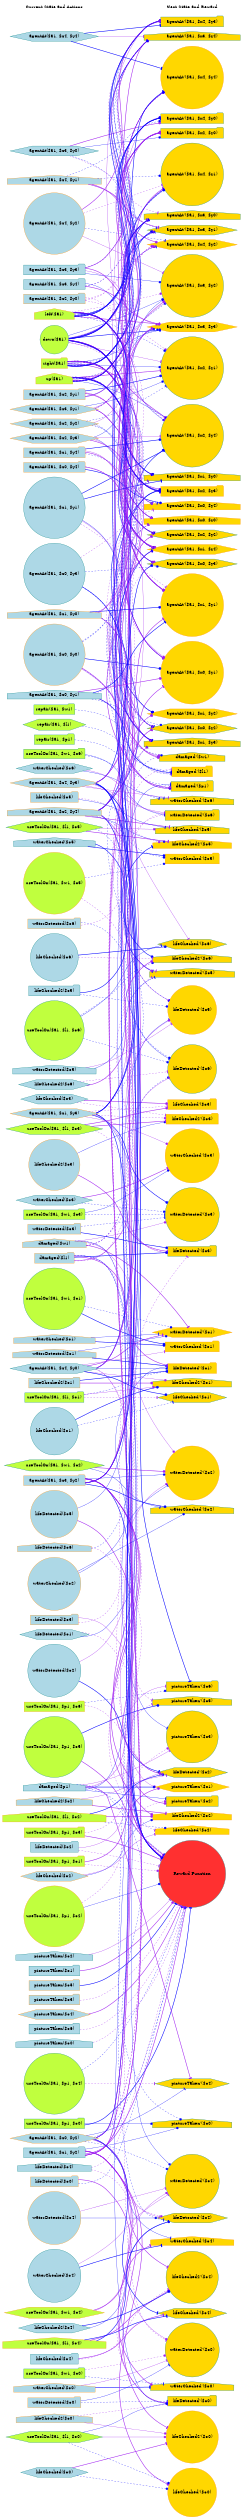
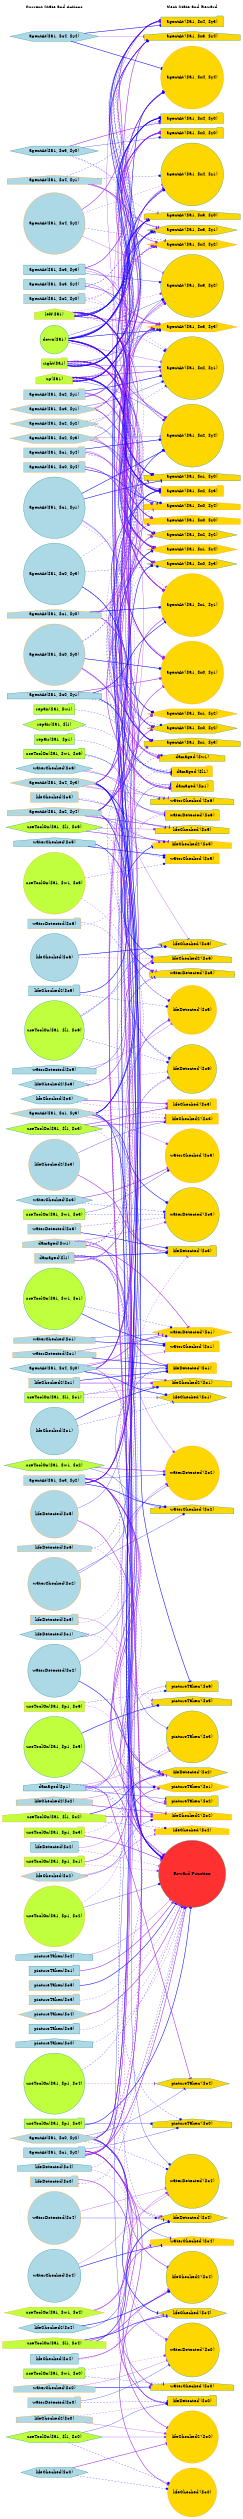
edge "useToolOn($a1, $p1, $o3)" -> "pictureTaken'($o3)": arrowhead dot -> tee
